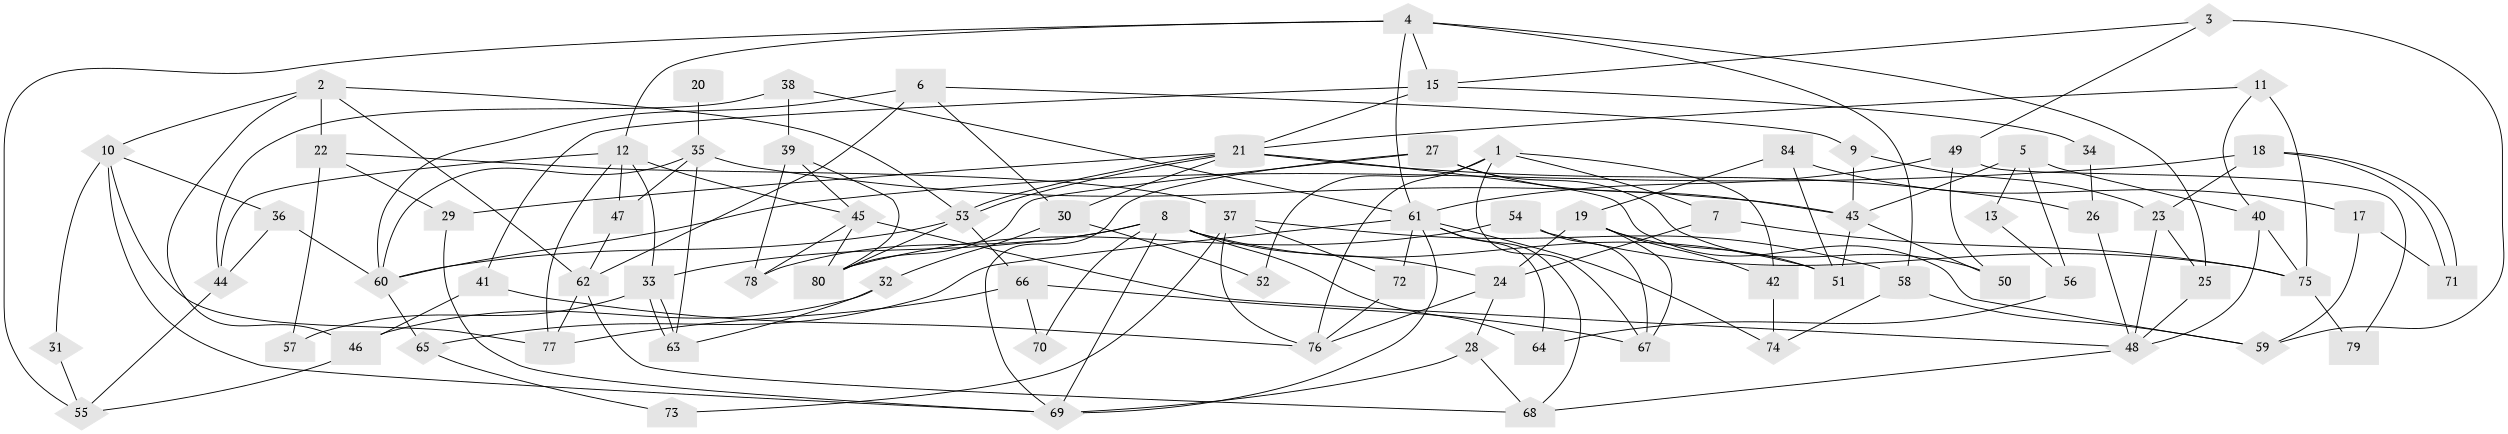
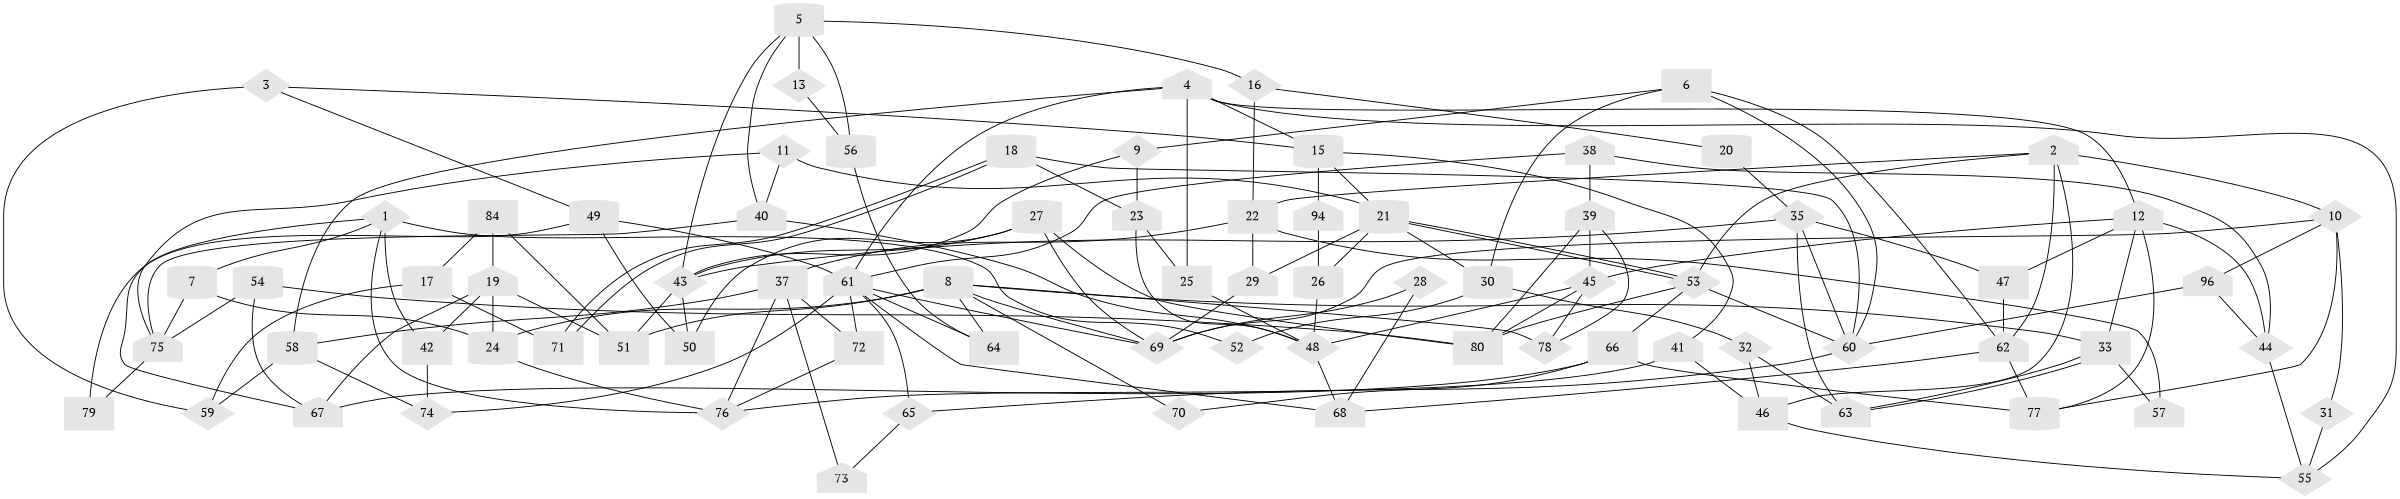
node "16": added
node "34": label "34" -> "94"
node "36": label "36" -> "96"
edge "21" -- "59": removed
edge "24" -- "28": removed
